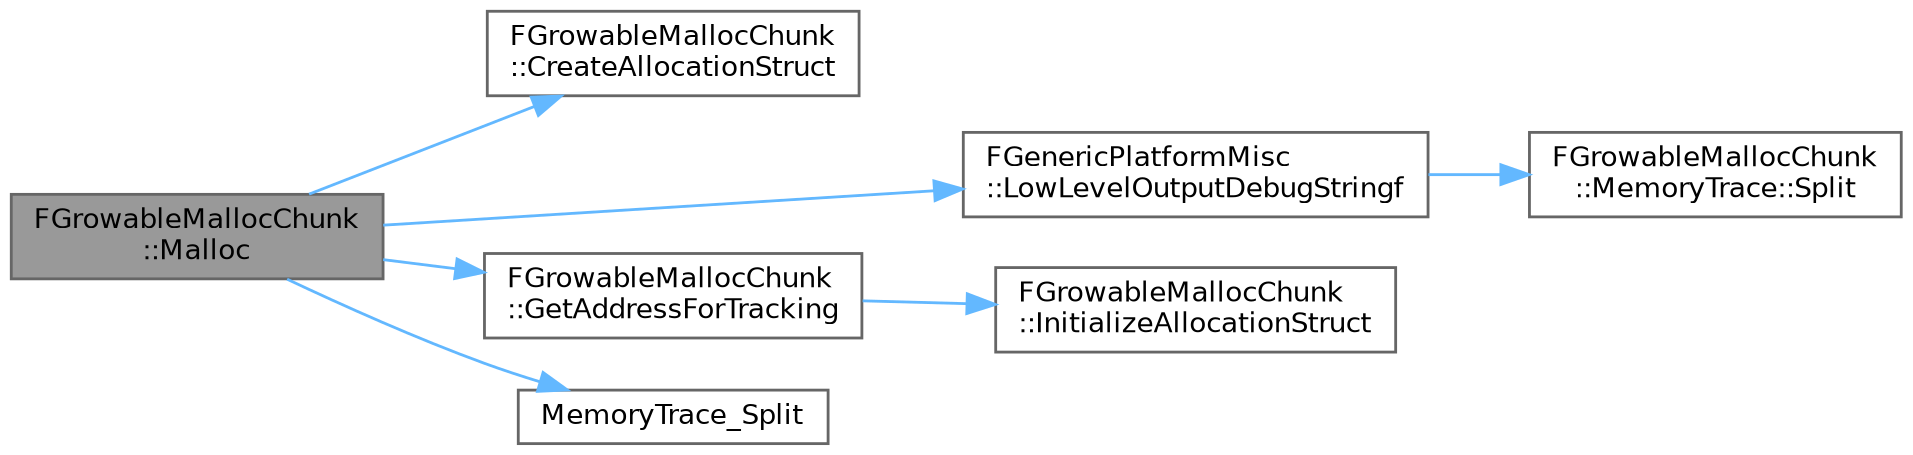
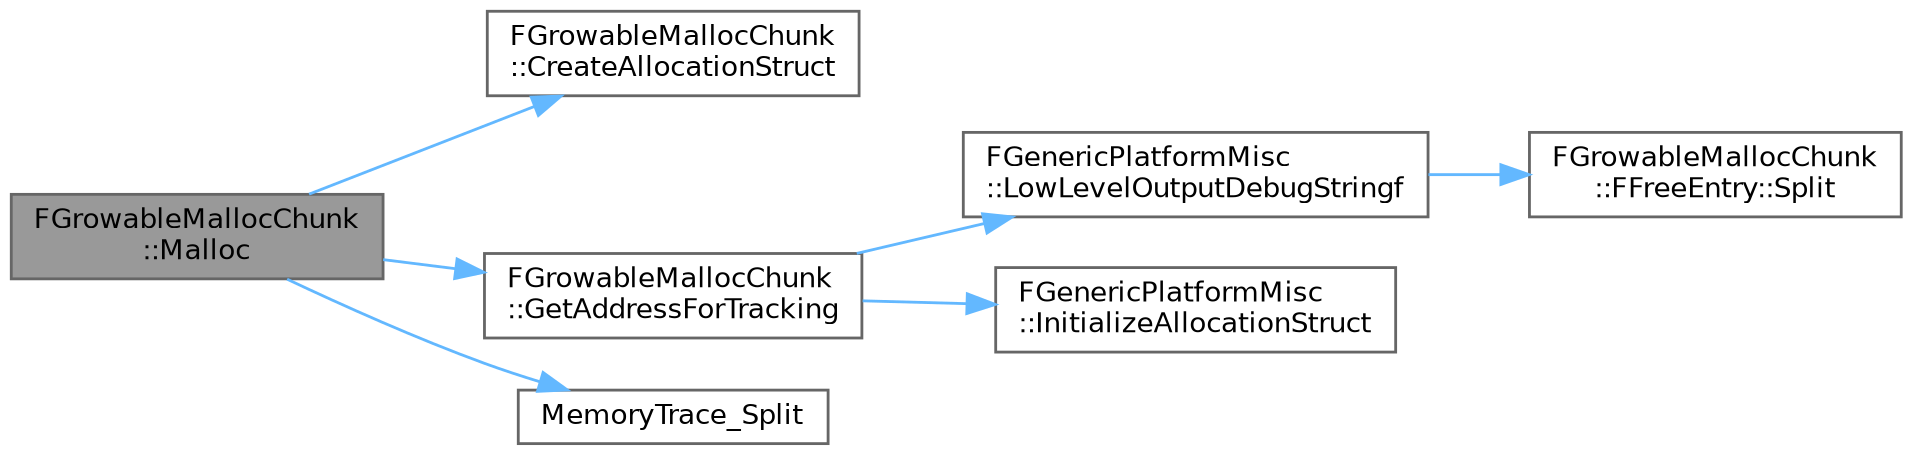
node "FGrowableMallocChunk ::MemoryTrace::Split": label "FGrowableMallocChunk ::MemoryTrace::Split" -> "FGrowableMallocChunk ::FFreeEntry::Split"
edge "FGrowableMallocChunk ::Malloc" -> "FGenericPlatformMisc ::LowLevelOutputDebugStringf": now "FGrowableMallocChunk ::GetAddressForTracking" -> "FGenericPlatformMisc ::LowLevelOutputDebugStringf"
node "FGrowableMallocChunk ::InitializeAllocationStruct": label "FGrowableMallocChunk ::InitializeAllocationStruct" -> "FGenericPlatformMisc ::InitializeAllocationStruct"
